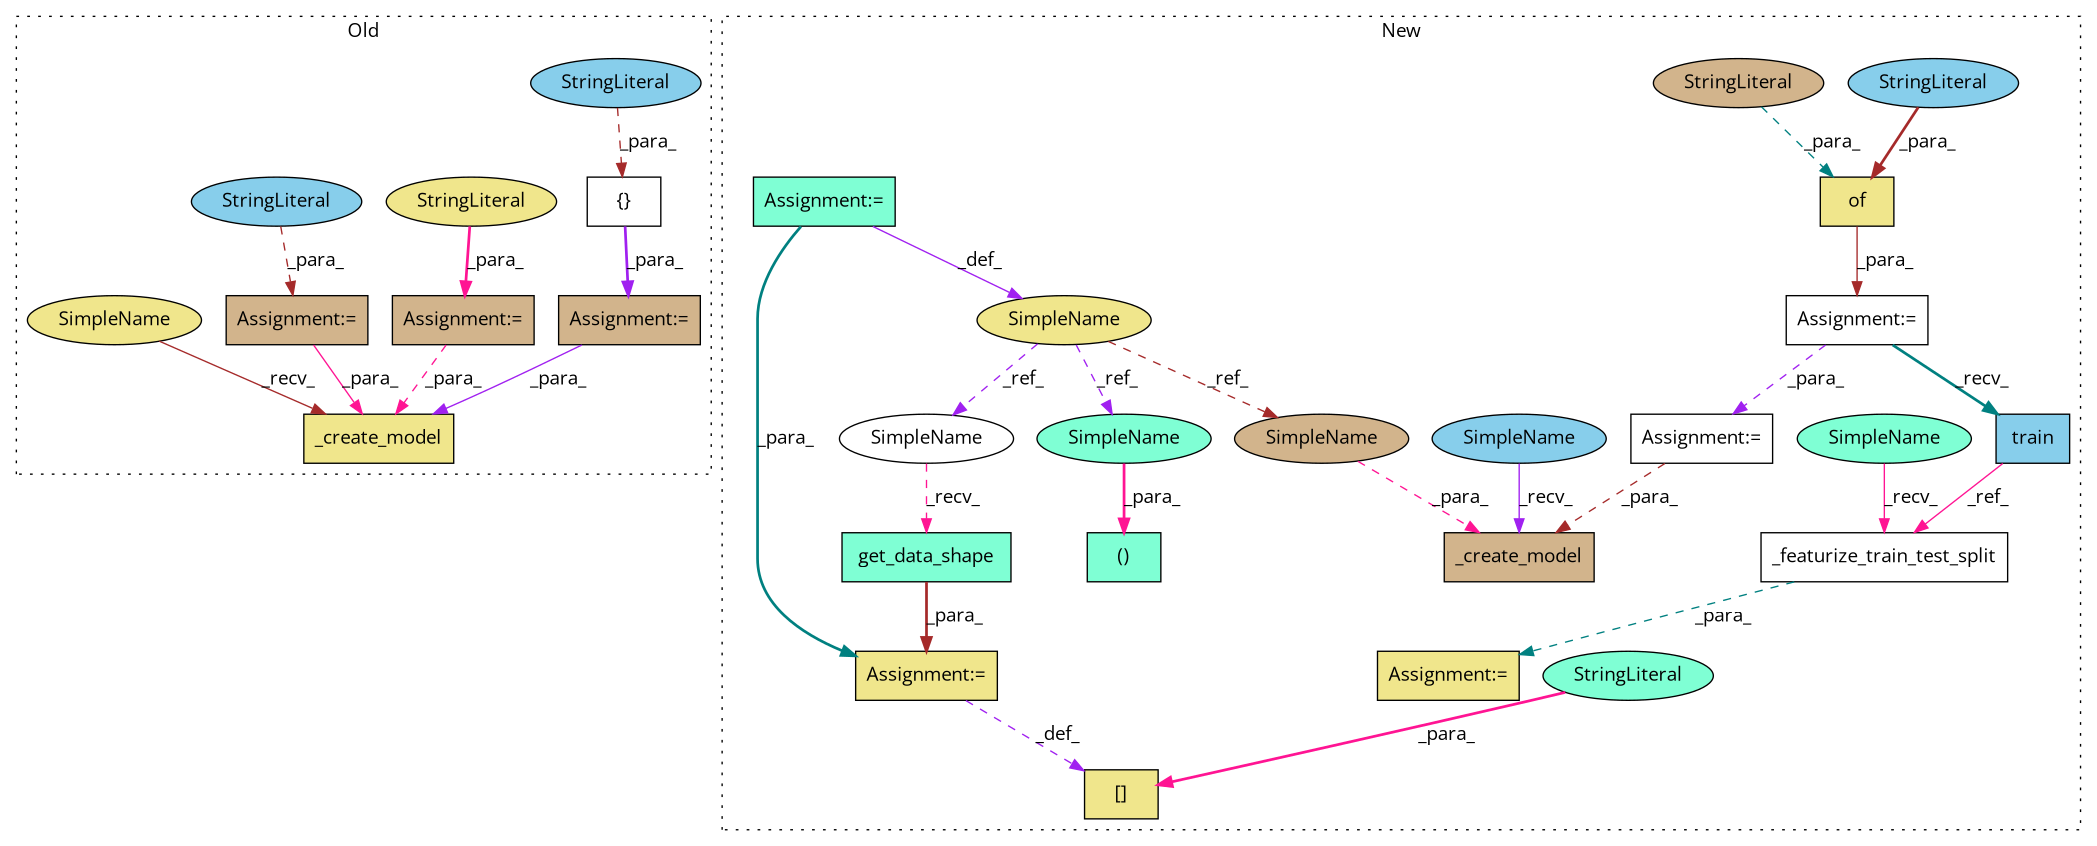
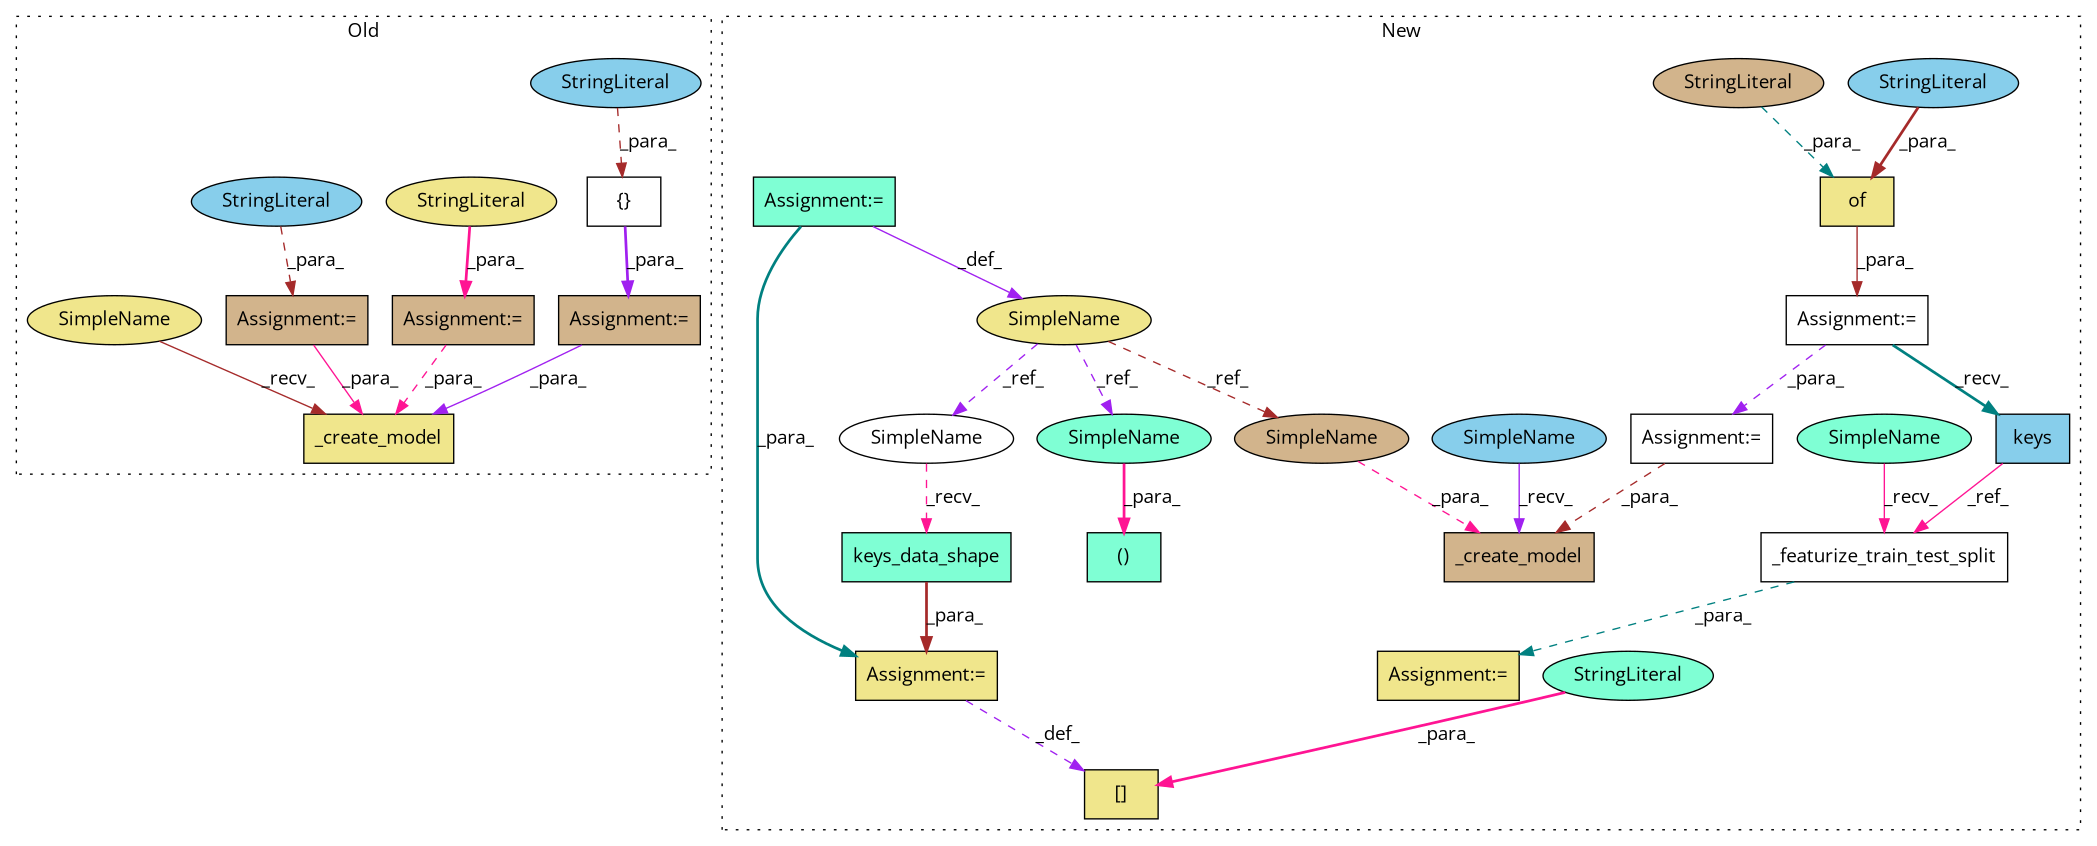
node "train": label "train" -> "keys"
node "get_data_shape": label "get_data_shape" -> "keys_data_shape"
